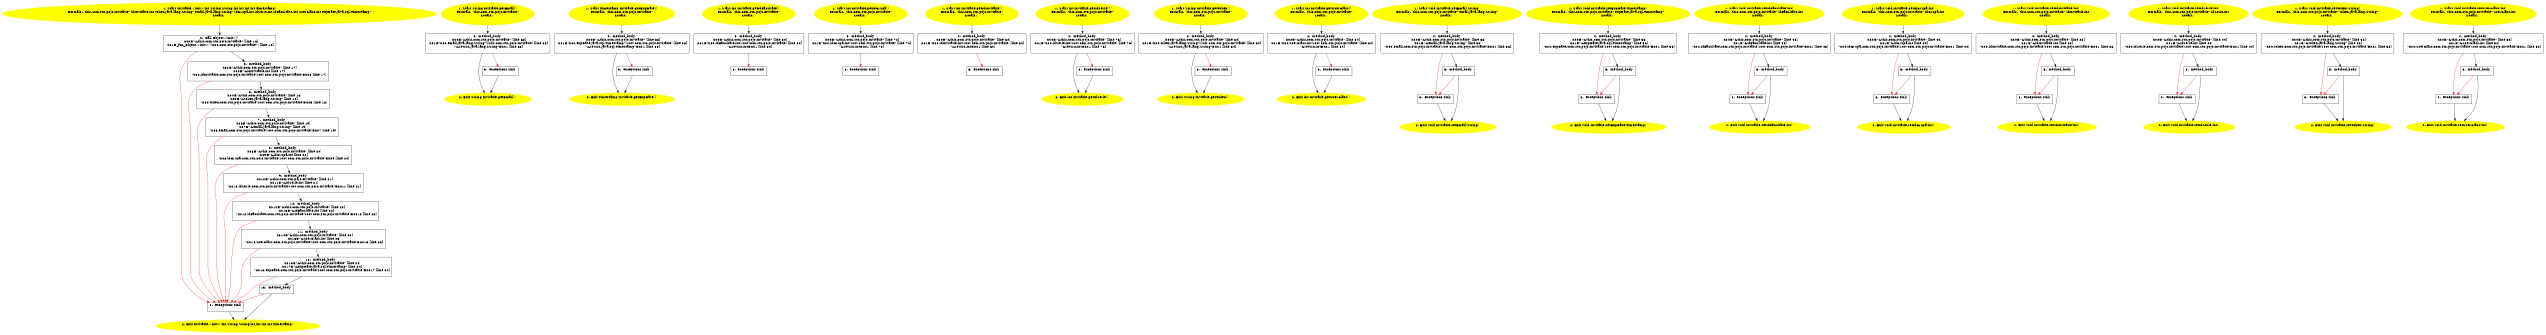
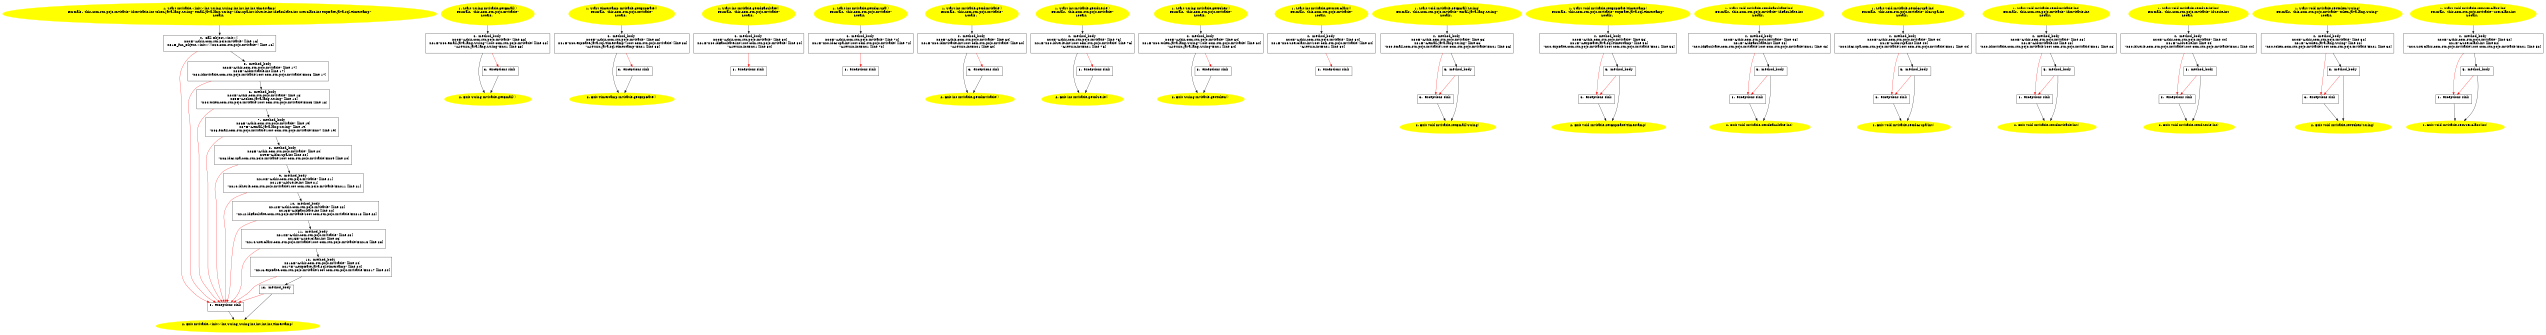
node "2: Exit int Invitatie.getIdInvitatie()": added
node "2: Exit int Invitatie.getUserClass()": removed
